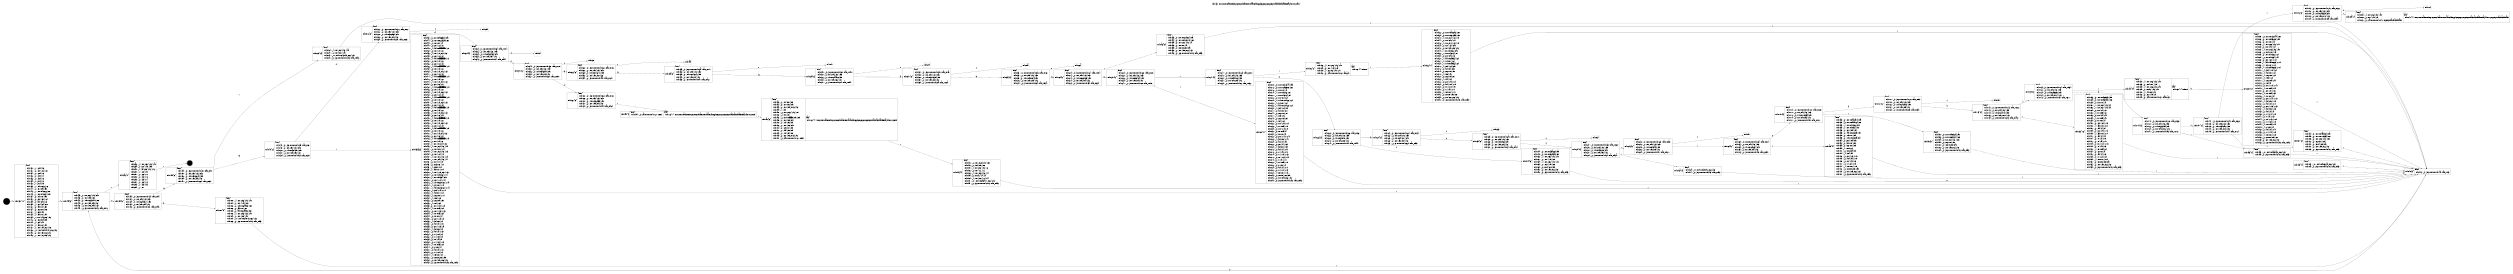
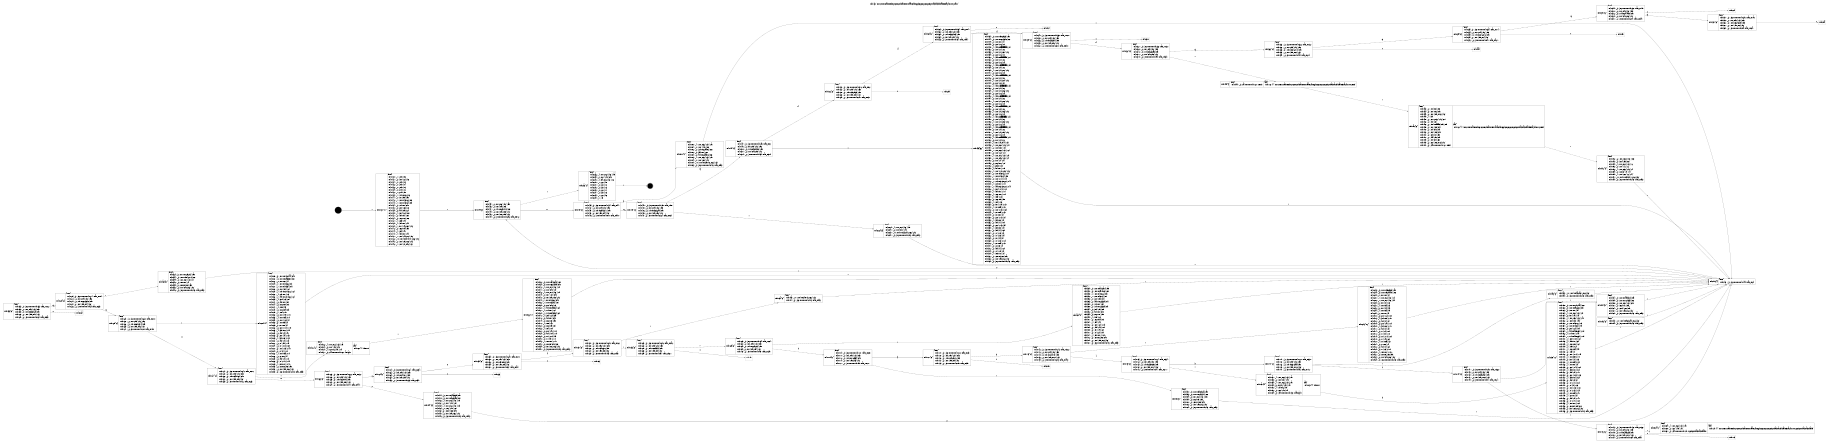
edge "0x40154b [28]" -> "0x401583 [28]": now "0x401567 [28]" -> "0x401583 [28]"
edge "0x4015d7 [28]" -> "0x4015f3 [28]": removed, label "13"
